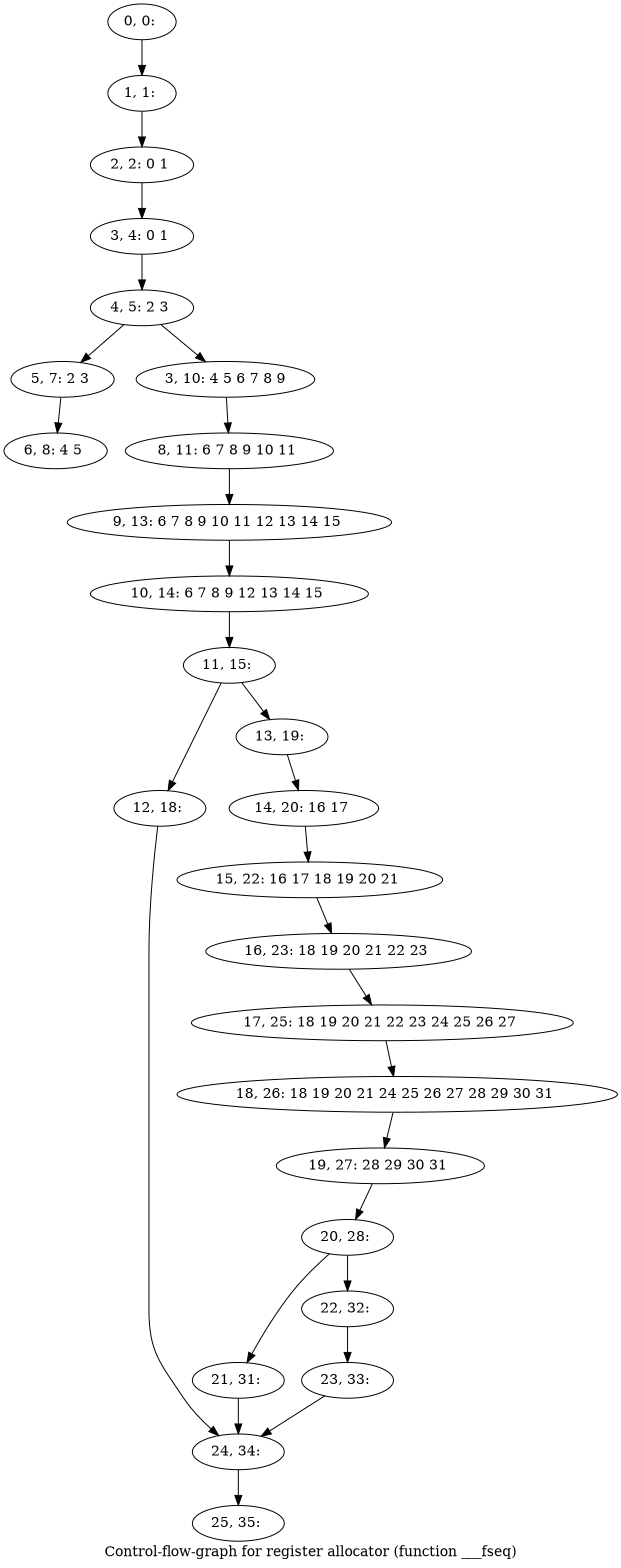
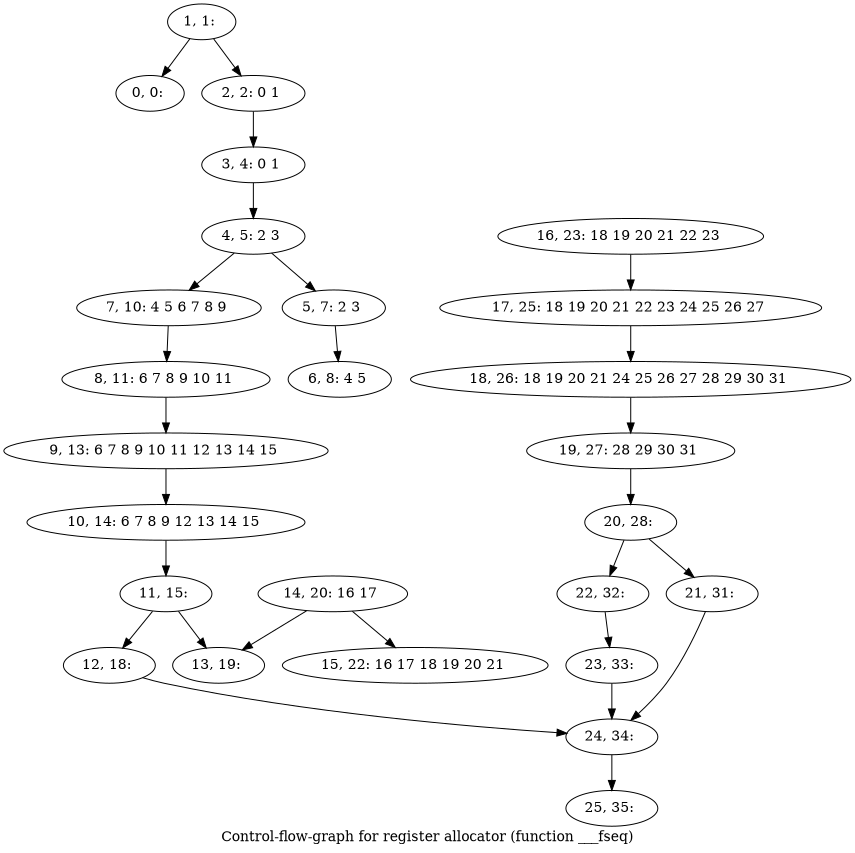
edge "0, 0:" -> "1, 1:": reversed
node "3, 10: 4 5 6 7 8 9": label "3, 10: 4 5 6 7 8 9" -> "7, 10: 4 5 6 7 8 9"
edge "13, 19:" -> "14, 20: 16 17": reversed
edge "15, 22: 16 17 18 19 20 21" -> "16, 23: 18 19 20 21 22 23": removed
